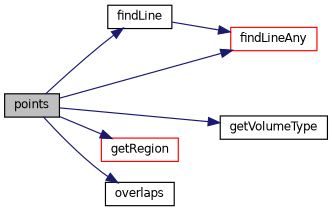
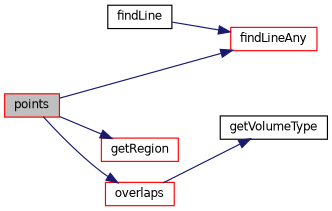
edge "points" -> "findLine": removed
node "points": color black -> red
edge "points" -> "getVolumeType": now "overlaps" -> "getVolumeType"
node "overlaps": color black -> red
